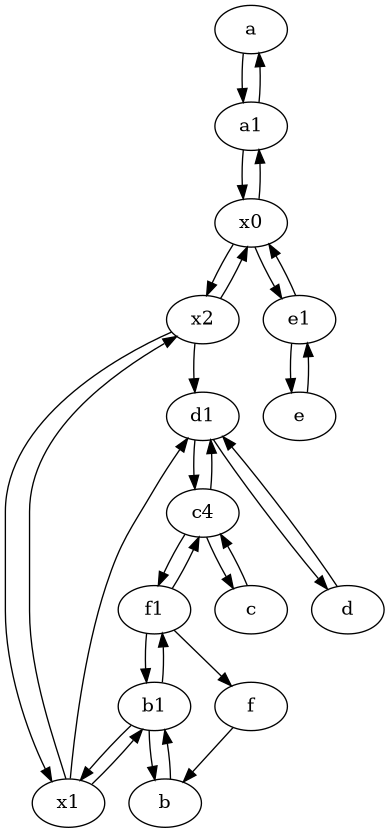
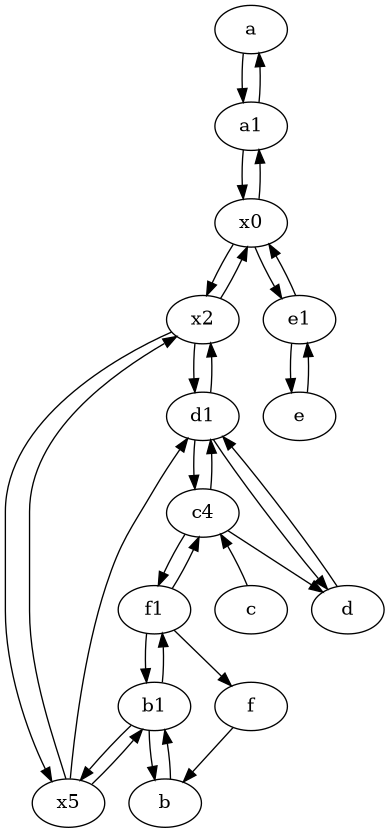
edge "d1" -> "x2": added
edge "c4" -> "c": now "c4" -> "d"
node "x1": label "x1" -> "x5"
